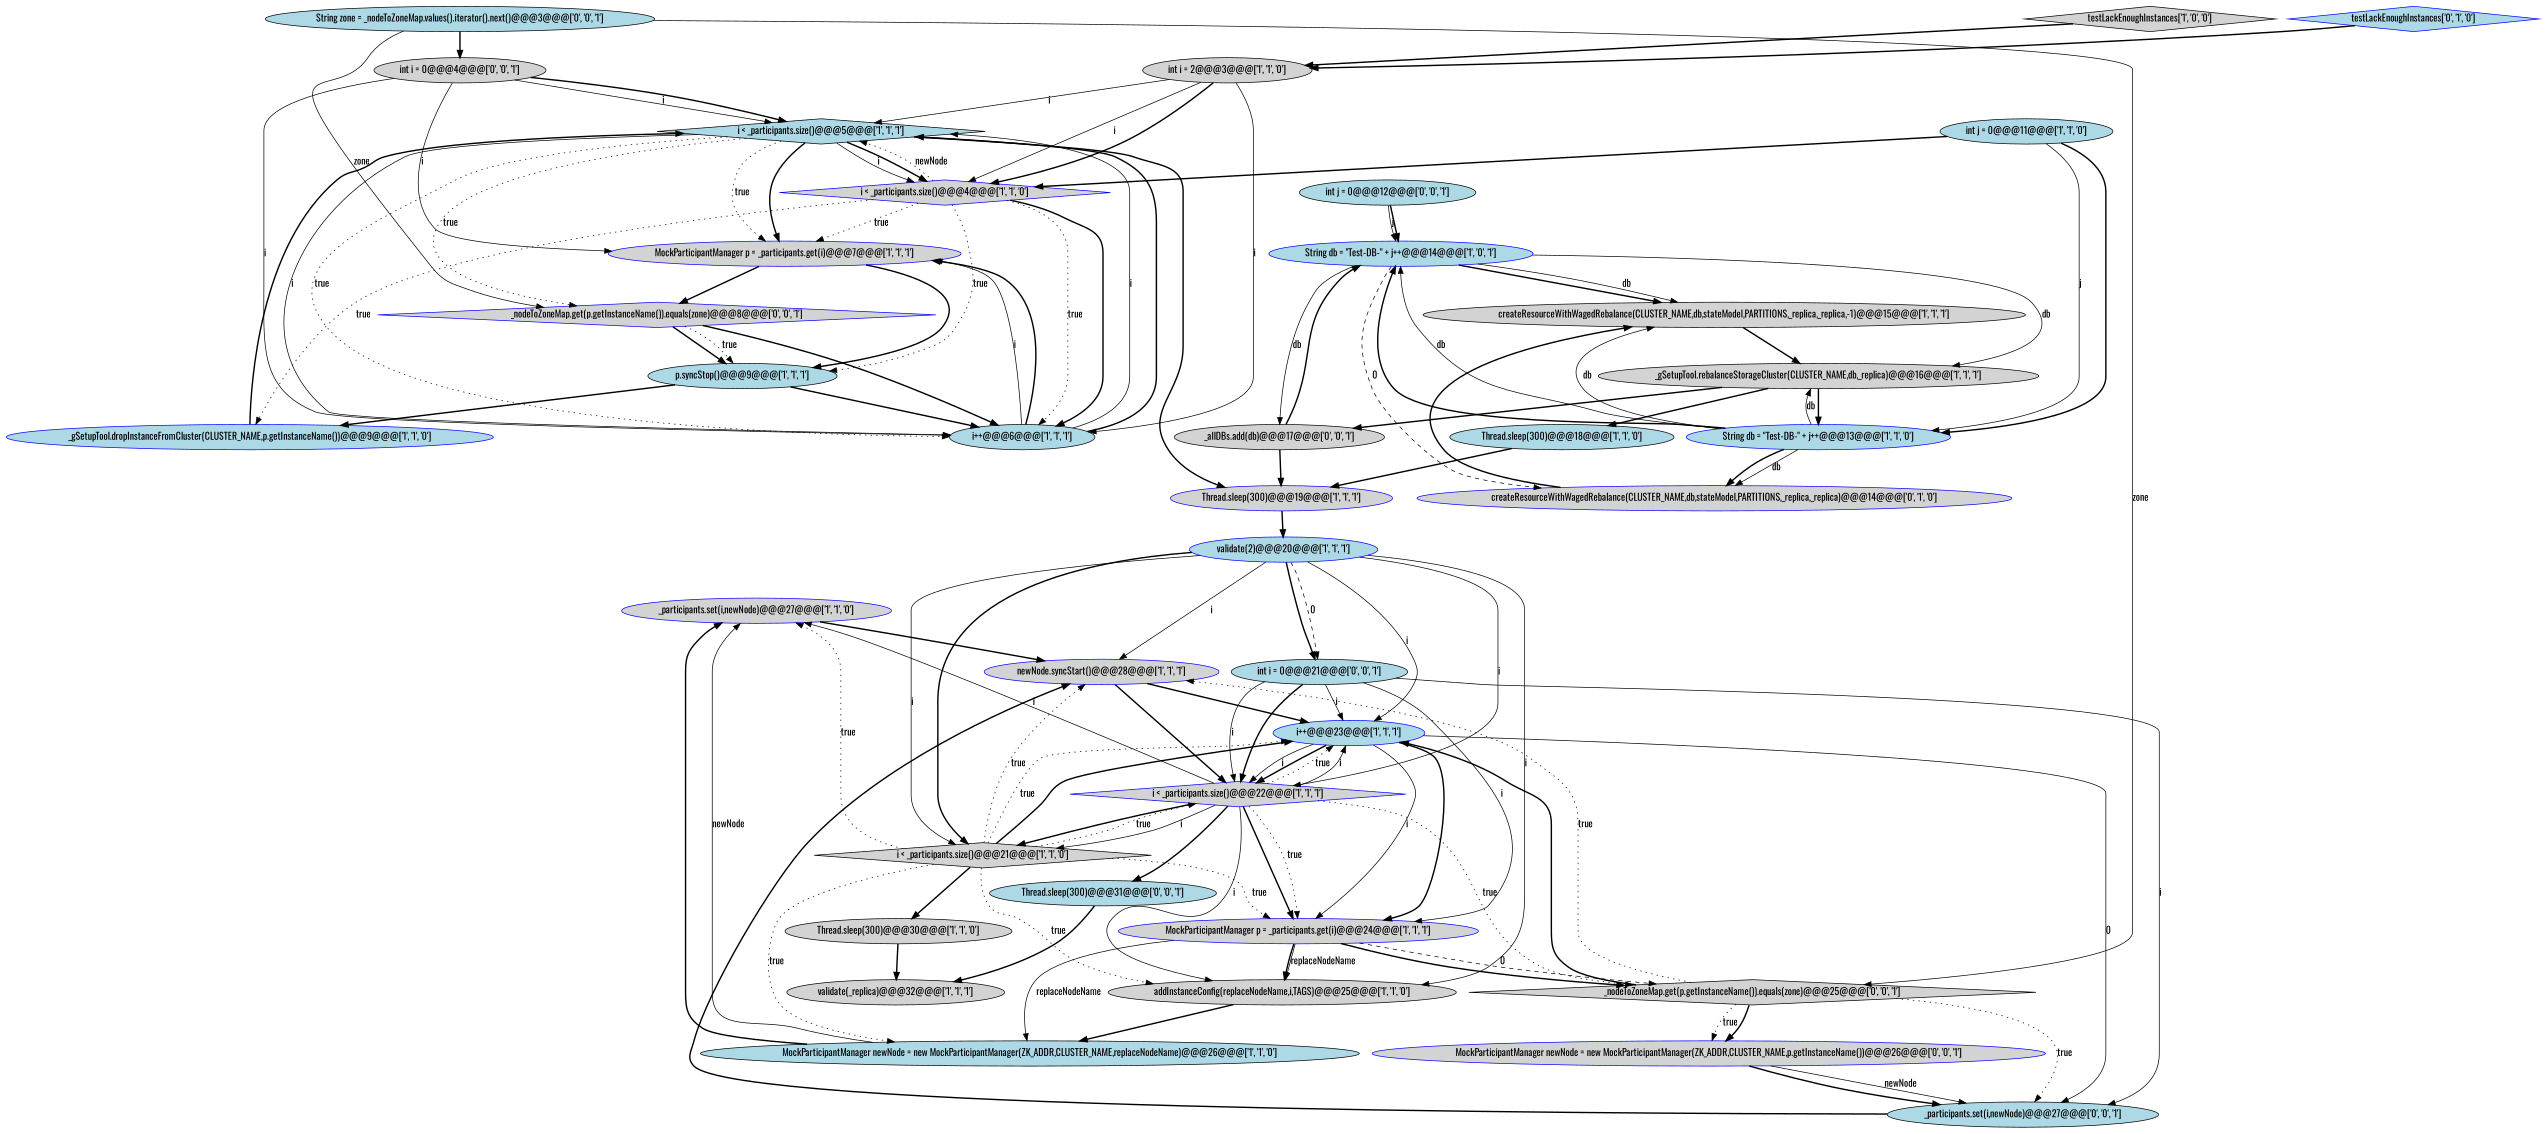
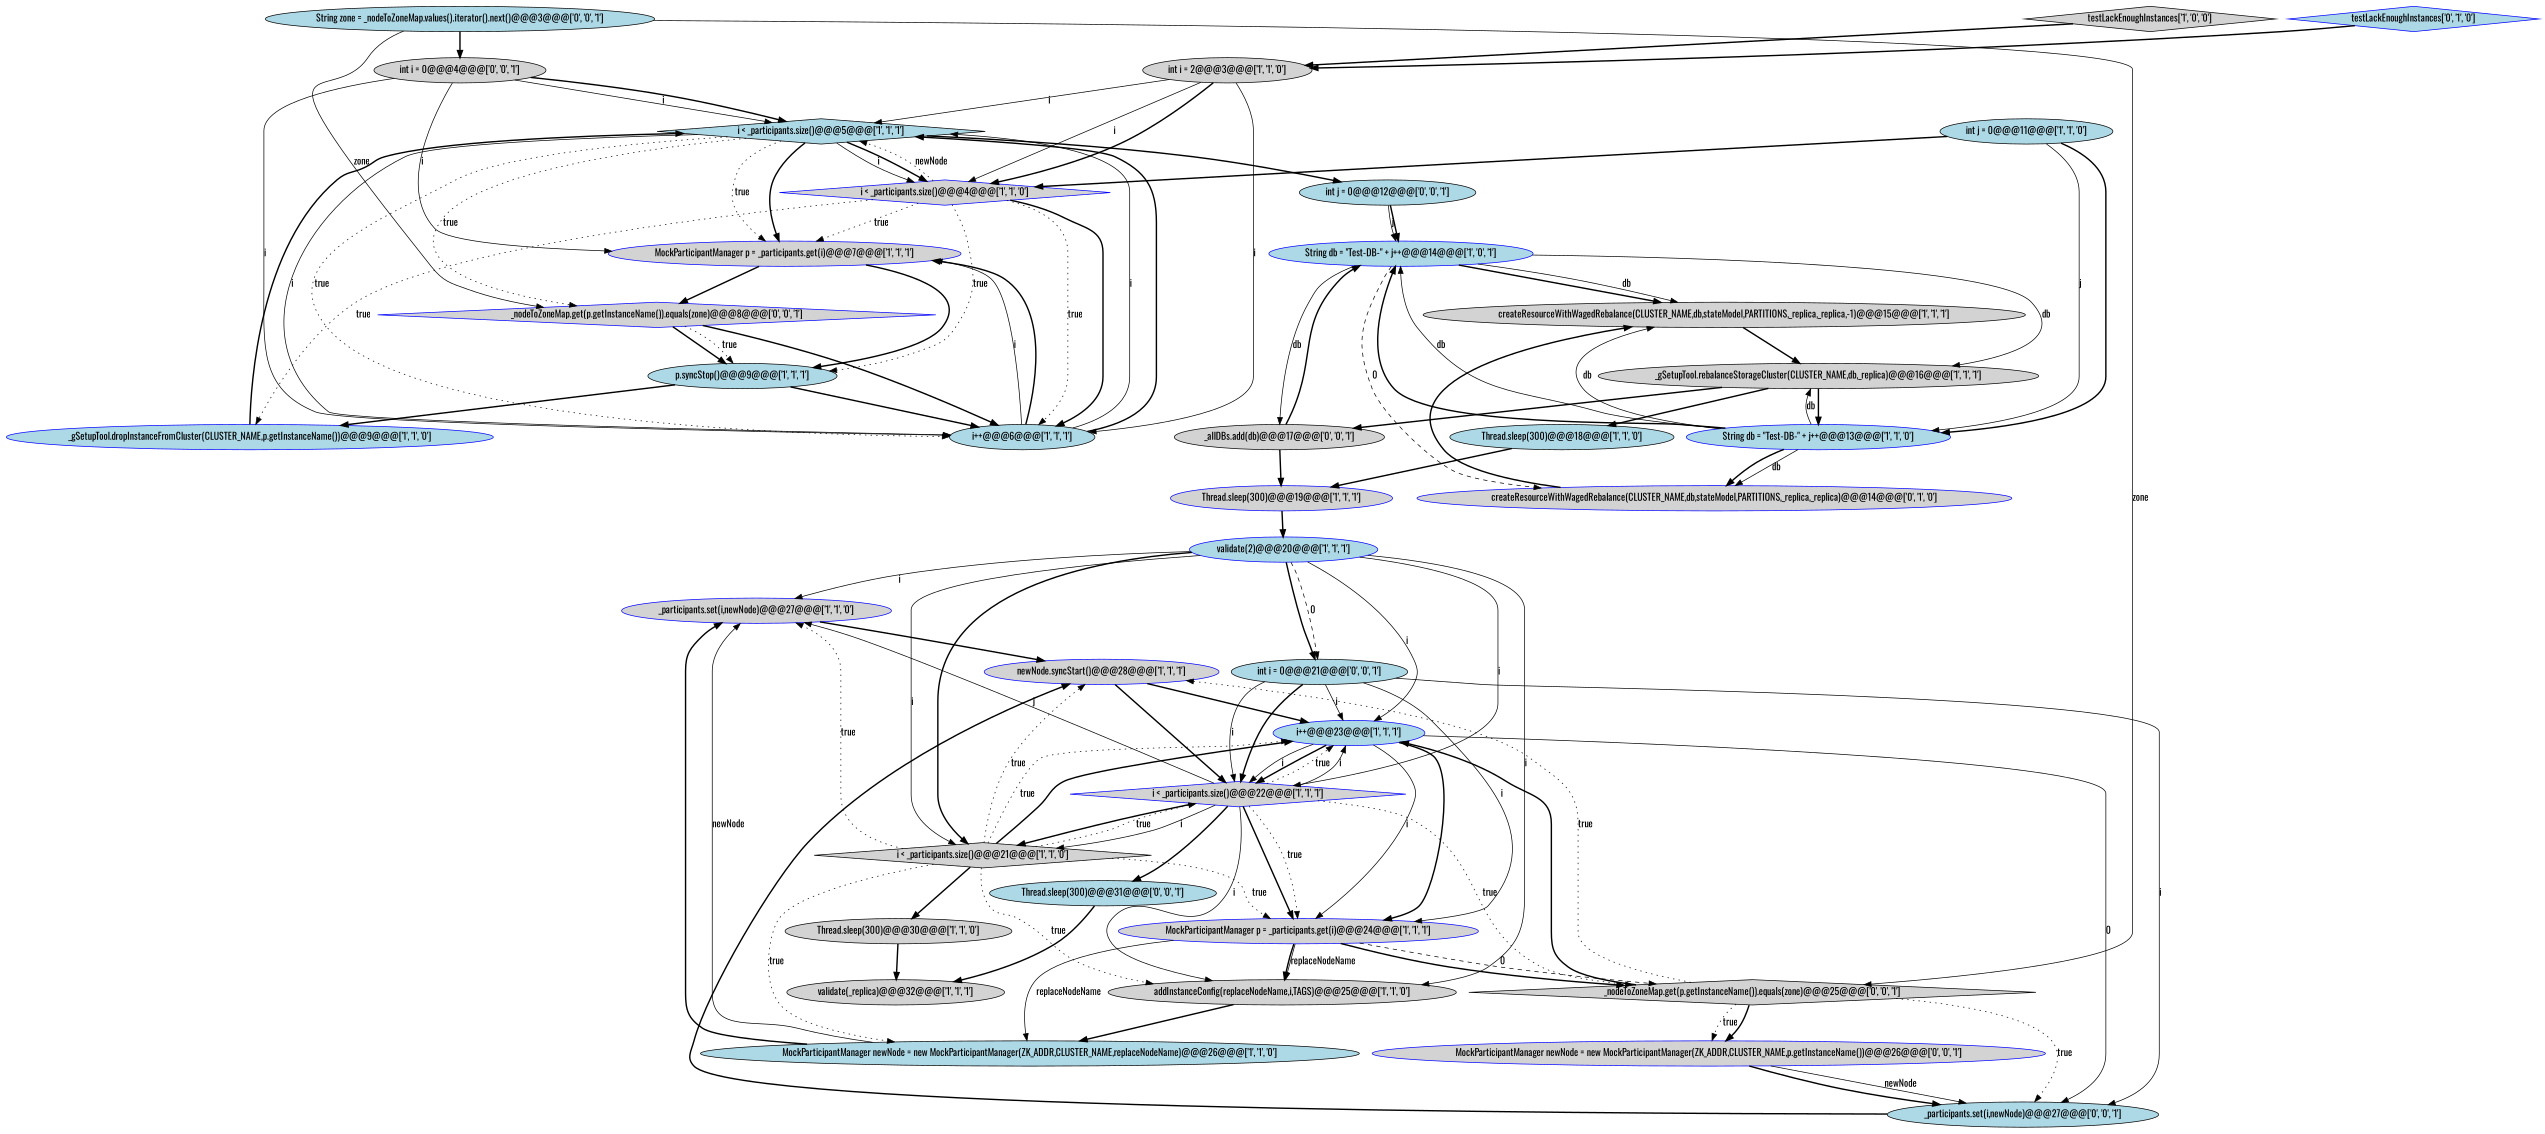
edge "i < _participants.size()@@@5@@@['1', '1', '1']" -> "Thread.sleep(300)@@@19@@@['1', '1', '1']": now "i < _participants.size()@@@5@@@['1', '1', '1']" -> "int j = 0@@@12@@@['0', '0', '1']"
edge "validate(2)@@@20@@@['1', '1', '1']" -> "newNode.syncStart()@@@28@@@['1', '1', '1']": now "validate(2)@@@20@@@['1', '1', '1']" -> "_participants.set(i,newNode)@@@27@@@['1', '1', '0']"
edge "i < _participants.size()@@@22@@@['1', '1', '1']" -> "_participants.set(i,newNode)@@@27@@@['1', '1', '0']": label "i" -> "j"
